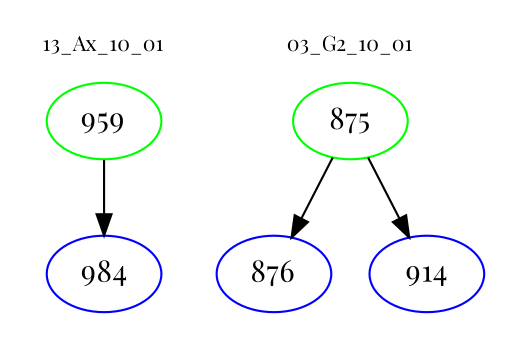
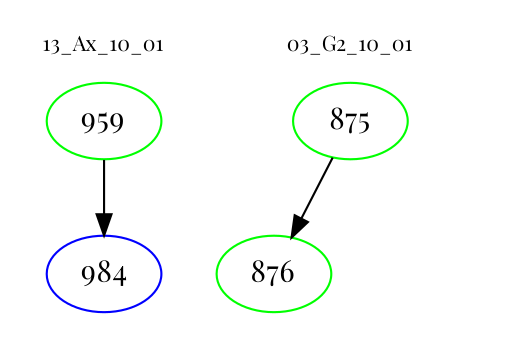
node "876": color blue -> green
node "914": removed
